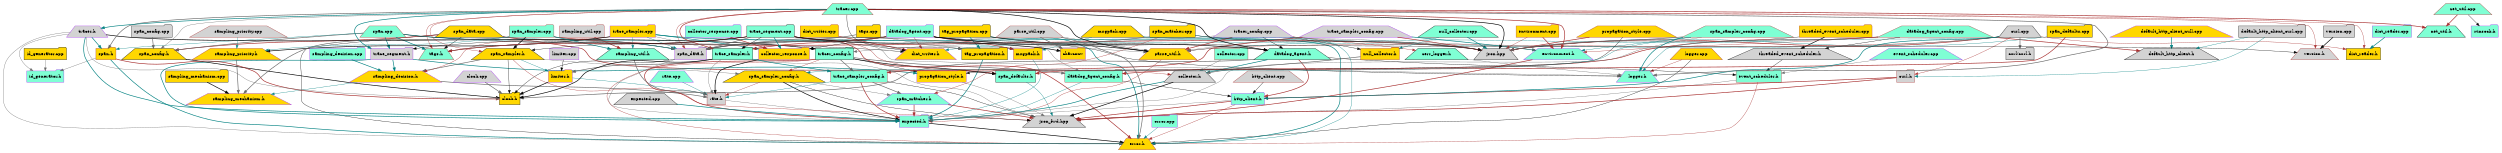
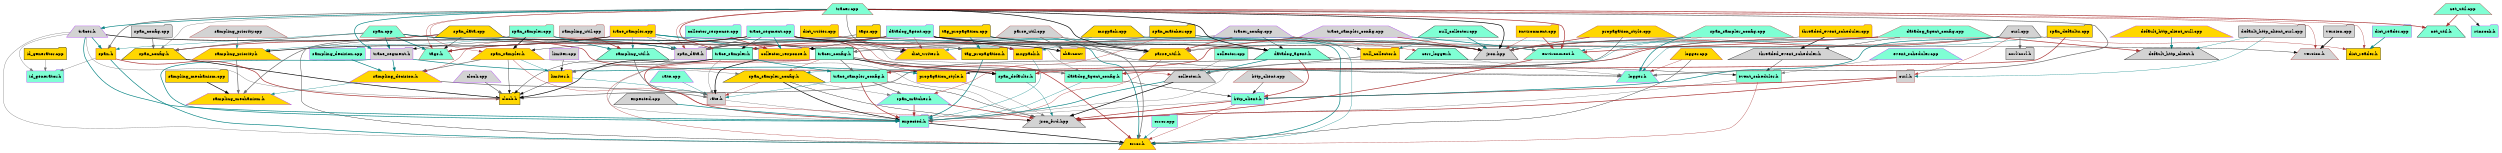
node "trace_segment.cpp": color black -> purple
edge "tracer_config.cpp" -> "tracer_config.h": style solid -> bold
edge "datadog_agent_config.cpp" -> "environment.h": style solid -> bold
node "span_sampler.h": color black -> brown
node "environment.h": color purple -> brown
edge "limiter.h" -> "clock.h": style bold -> solid
